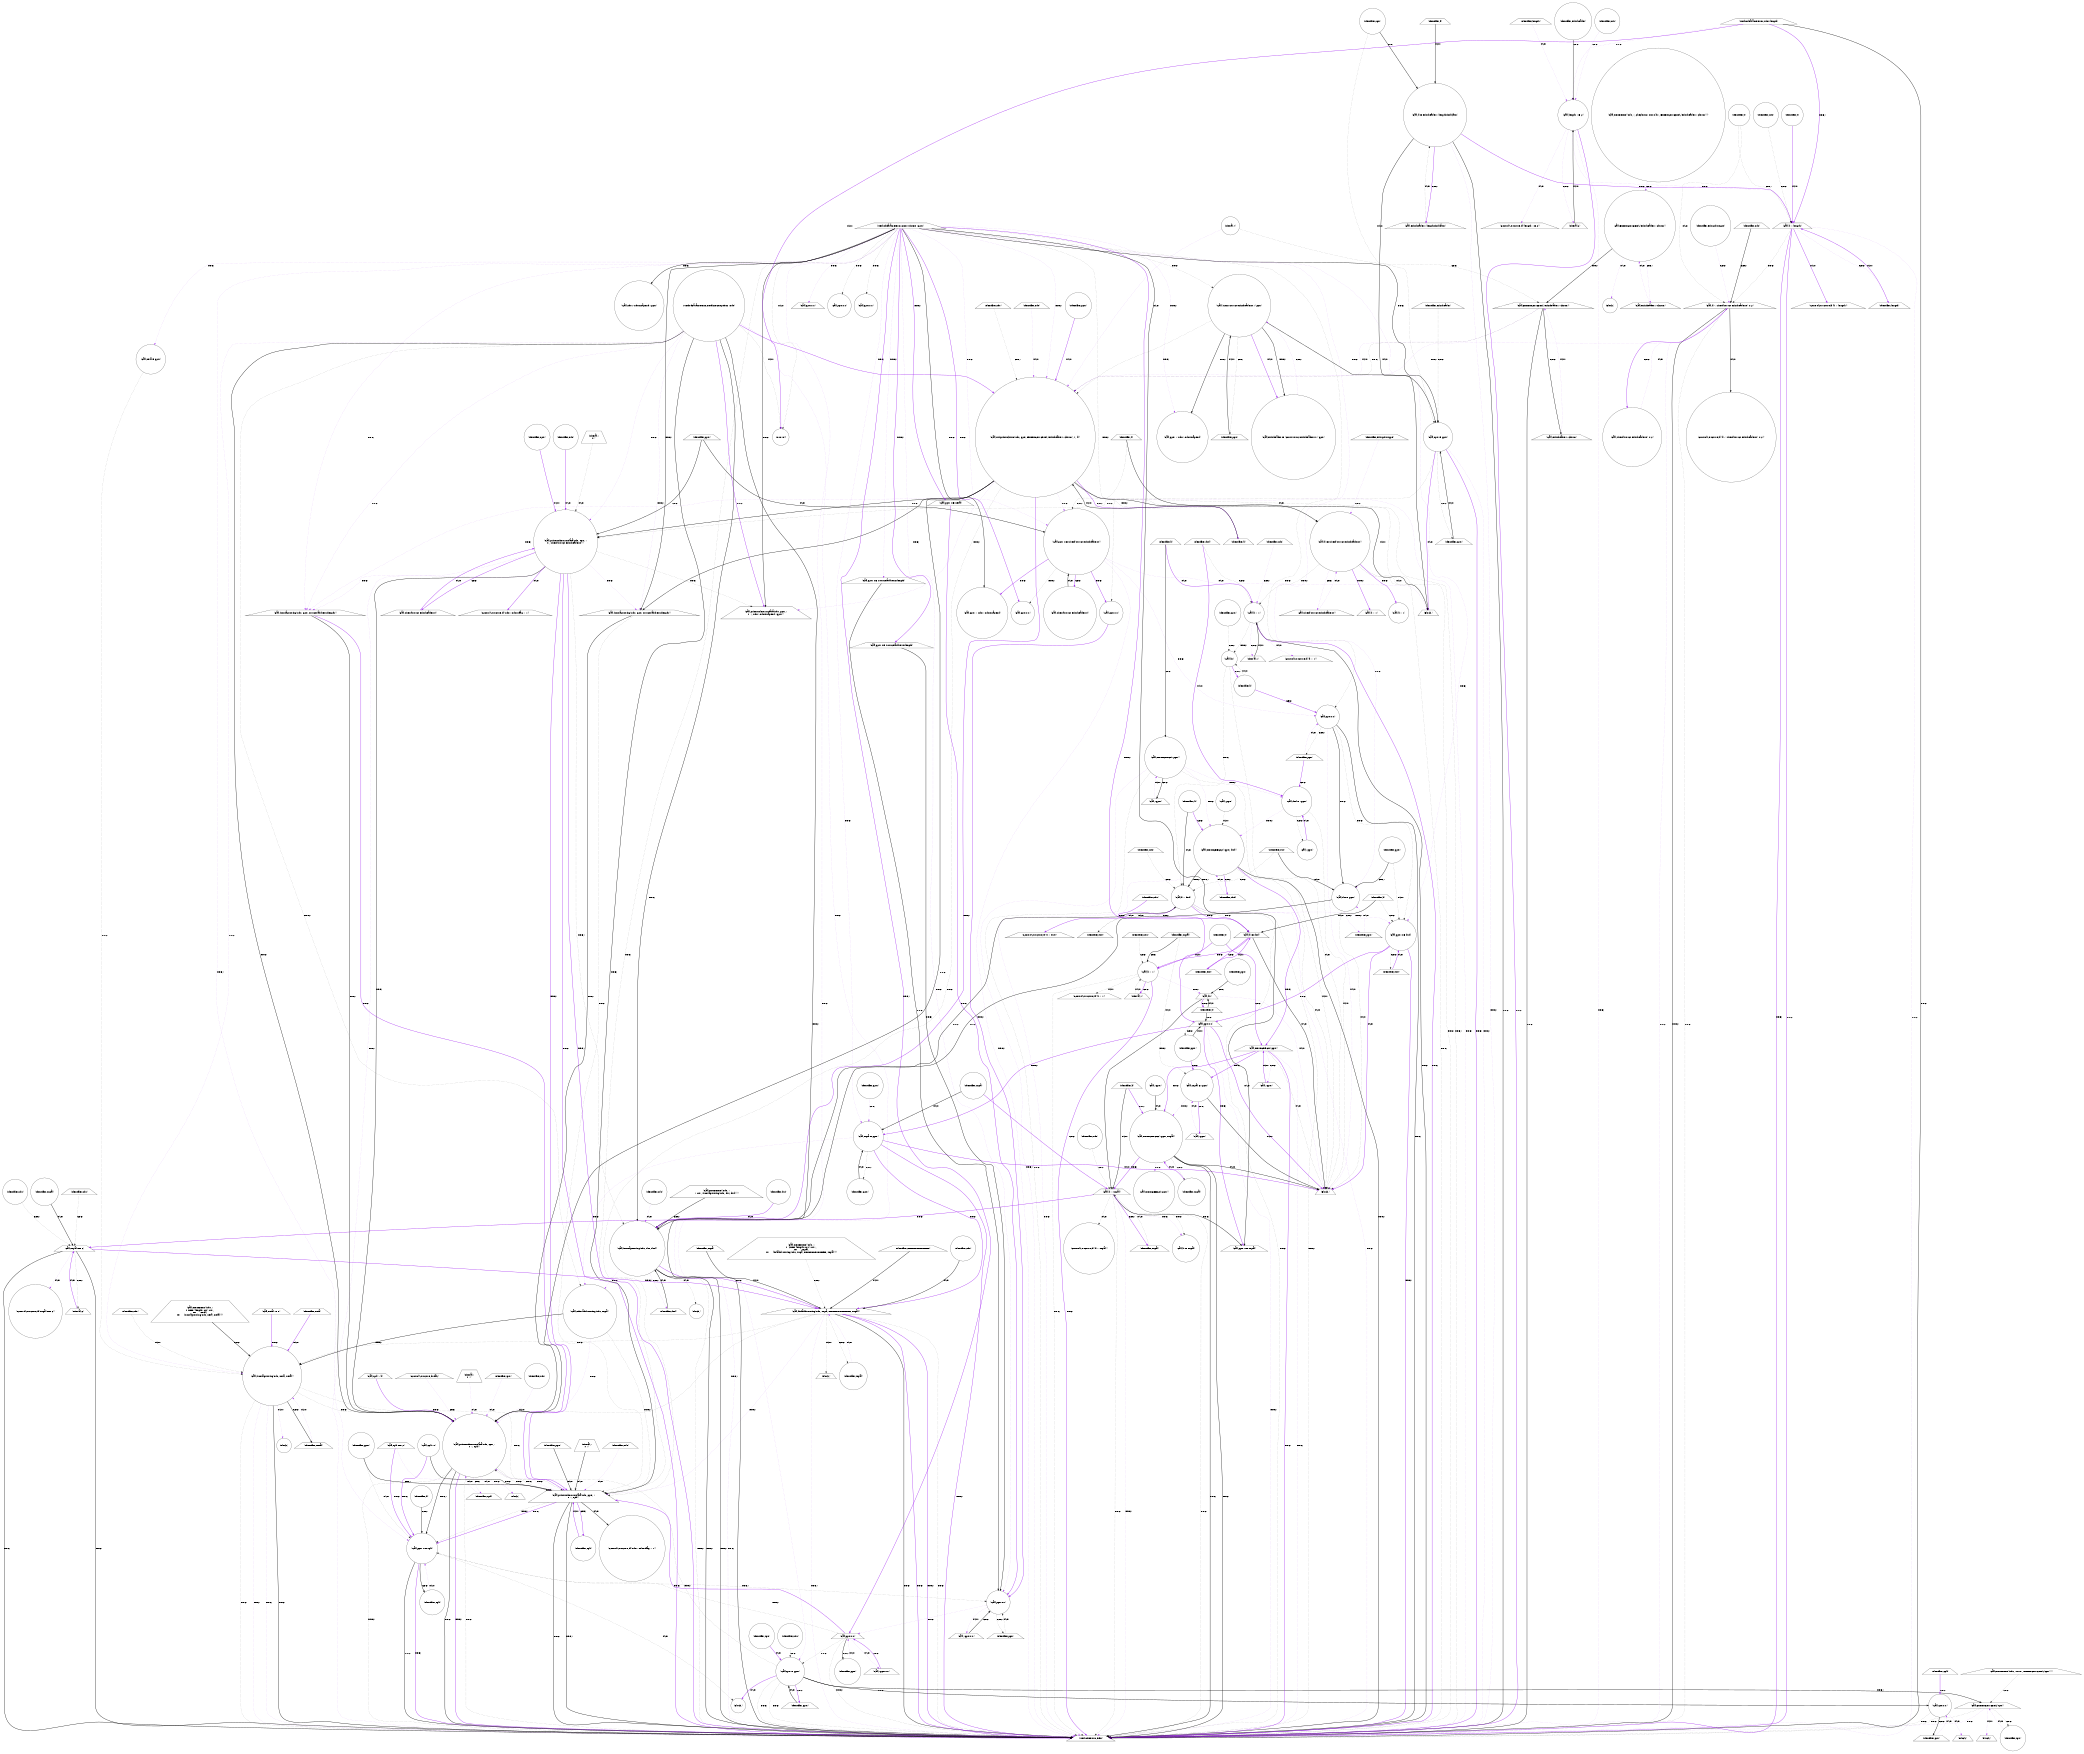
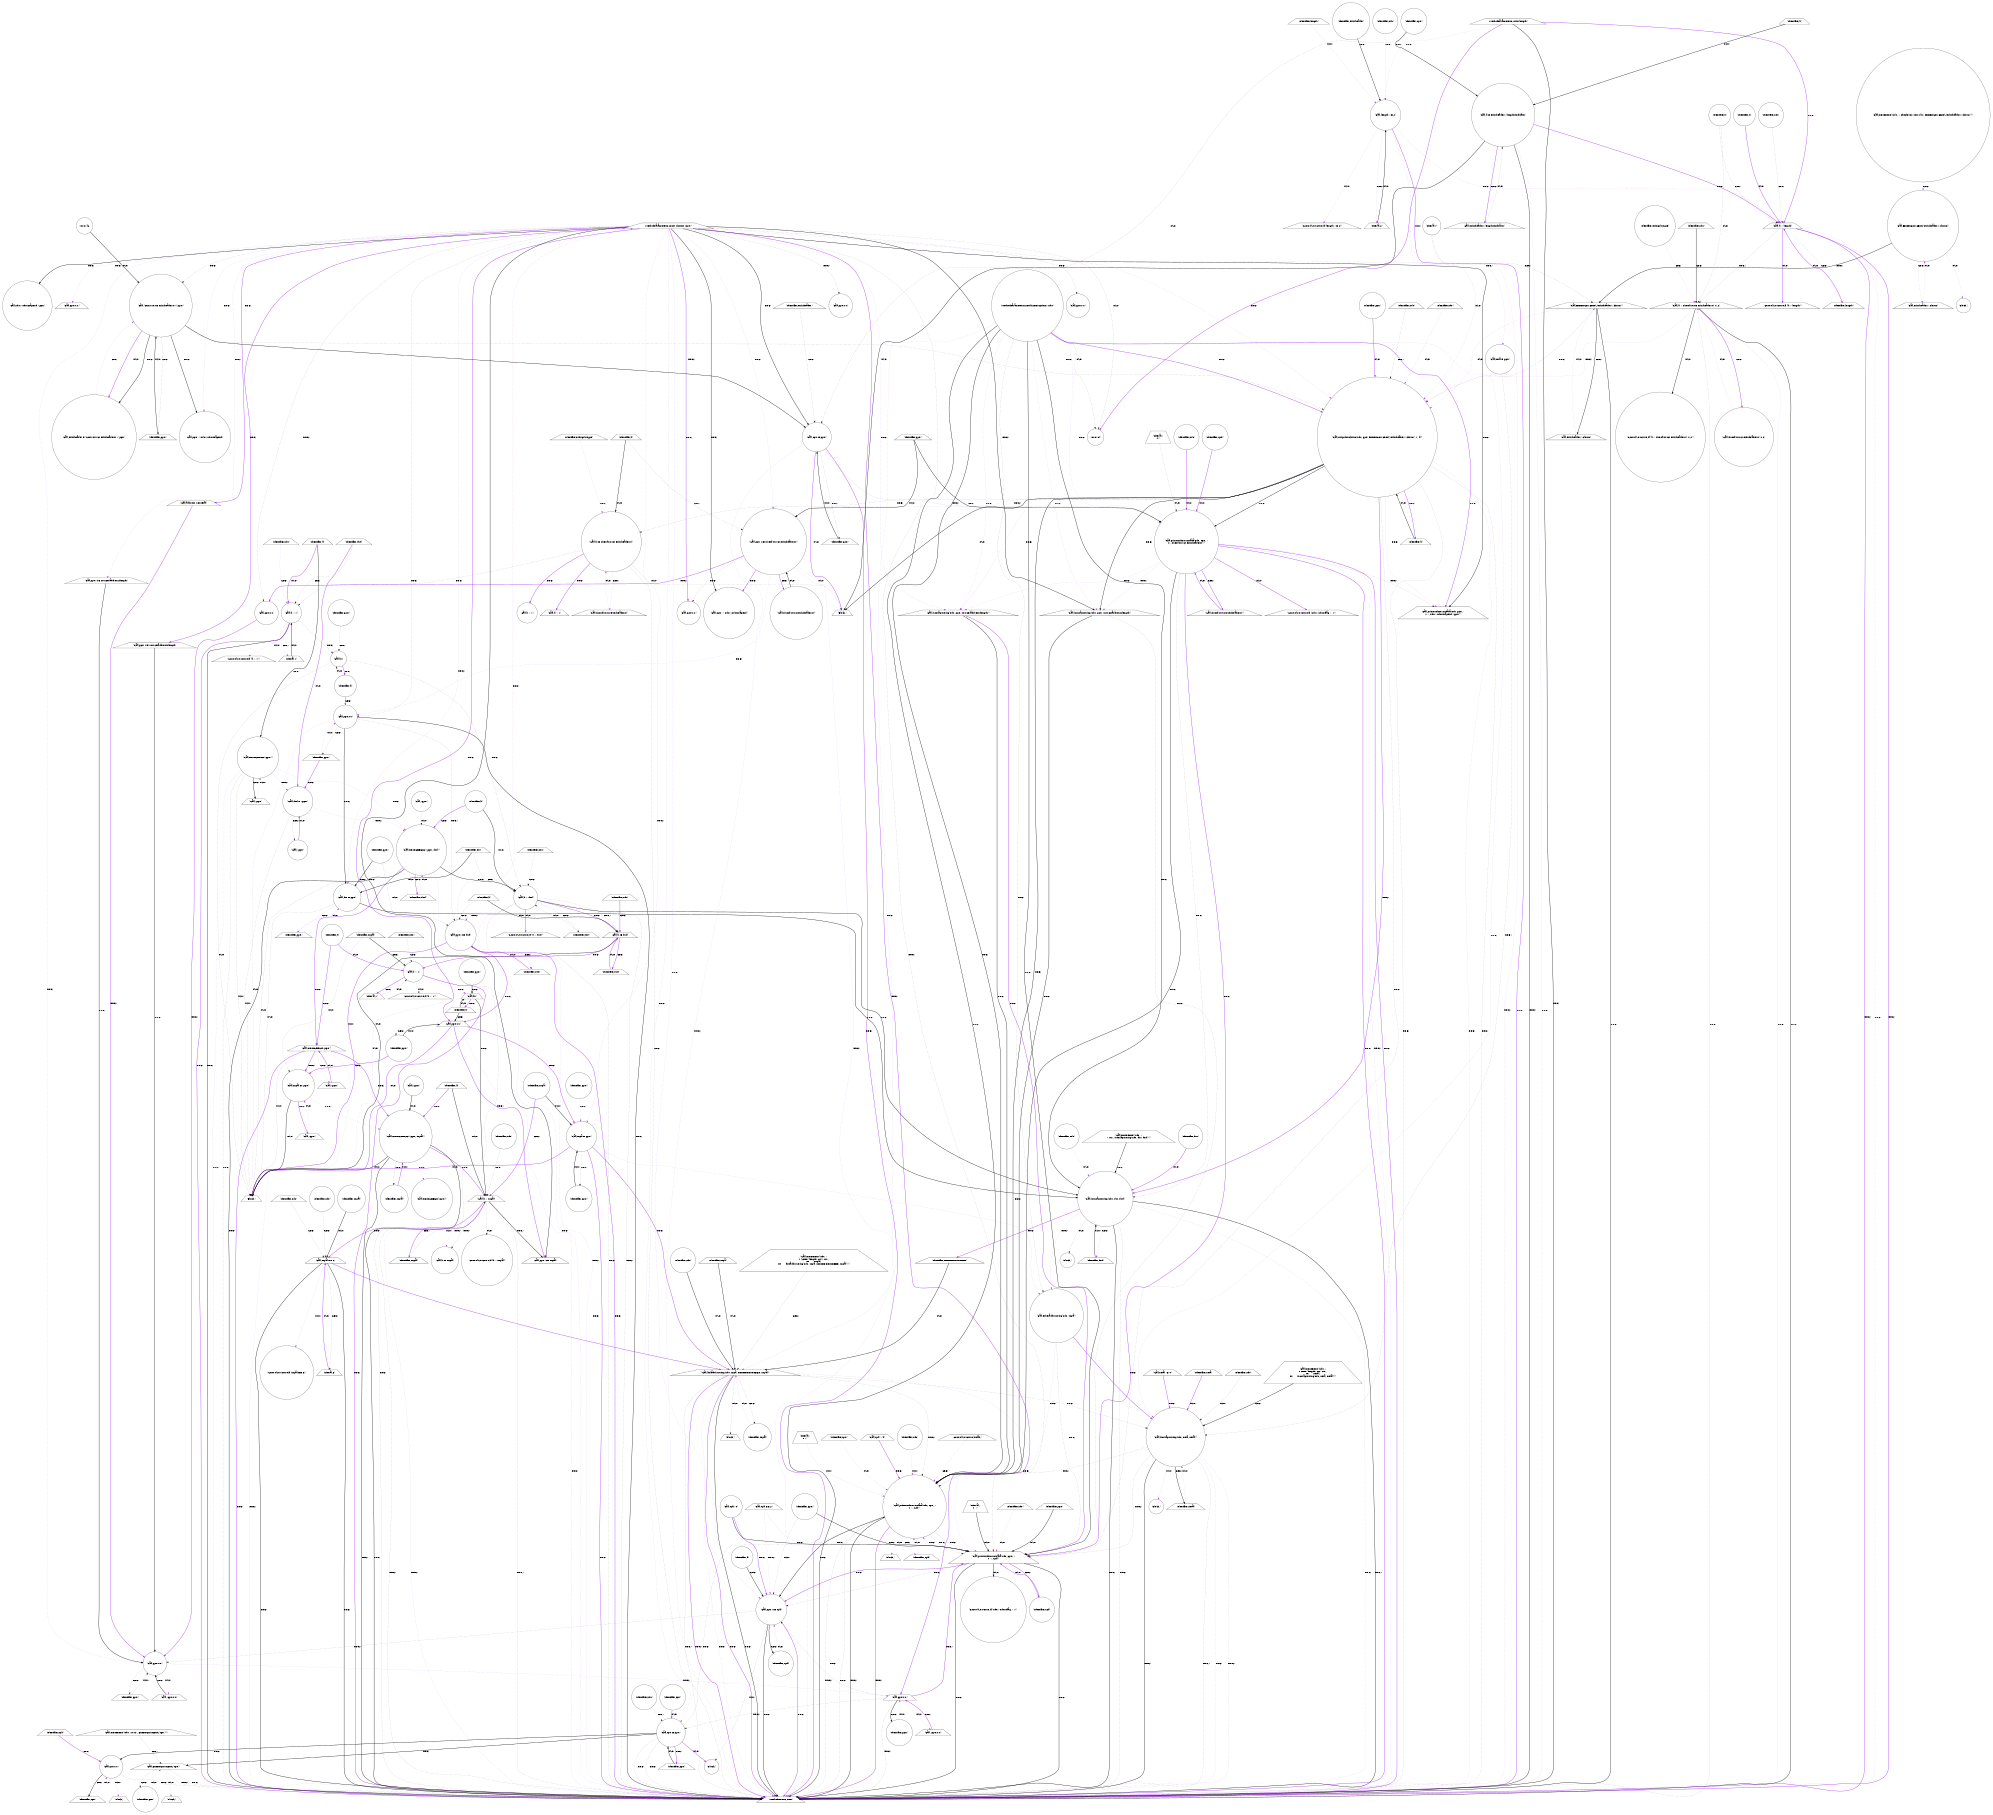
node "1000142": added
edge "(MethodParameterIn,const uint8_t *pptr)" -> "(Call,pptr += dstl)": reversed
node "(Call,pptr += netal)": label "(Call,pptr += netal)" -> "(Call,address += netal)"
edge "(Call,li -= sizeof(struct esis_header_t))" -> "(MethodReturn,RET)": label "DDG: " -> "CFG: "
edge "(Call,isonsap_string(ndo, dst, dstl))" -> "(Call,linkaddr_string(ndo, snpa, LINKADDR_OTHER, snpal))": now "(Call,isonsap_string(ndo, dst, dstl))" -> "(Identifier,LINKADDR_OTHER)"
edge "(Call,etheraddr_string(ndo, snpa))" -> "(Call,isonsap_string(ndo, neta, netal))": color black -> purple
edge "(Call,opli == 2)" -> "(Call,pptr += opli)": style bold -> dotted
